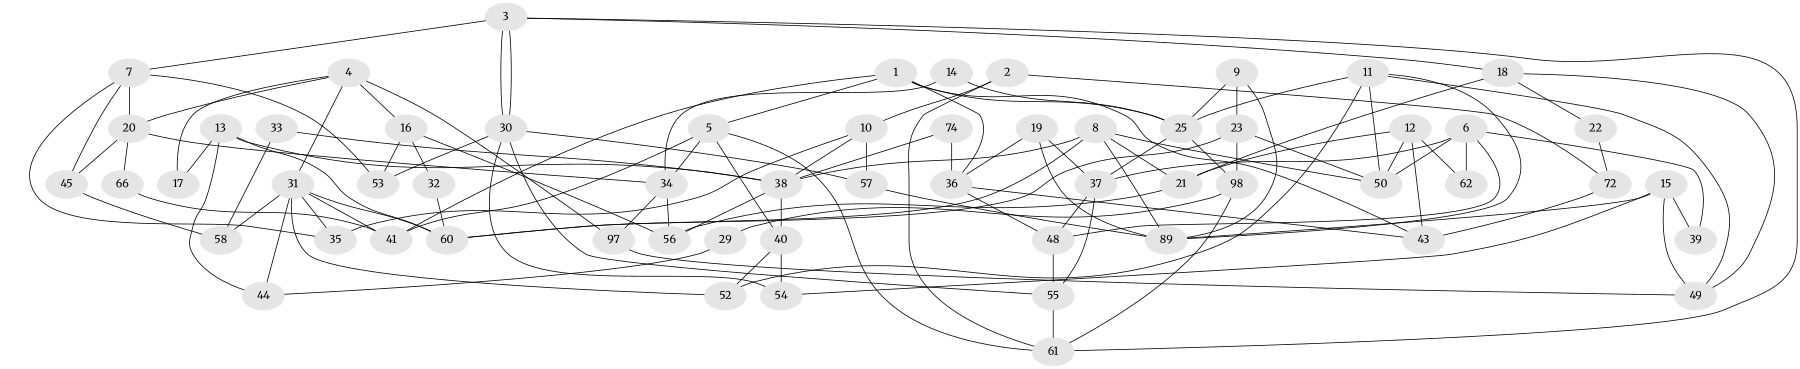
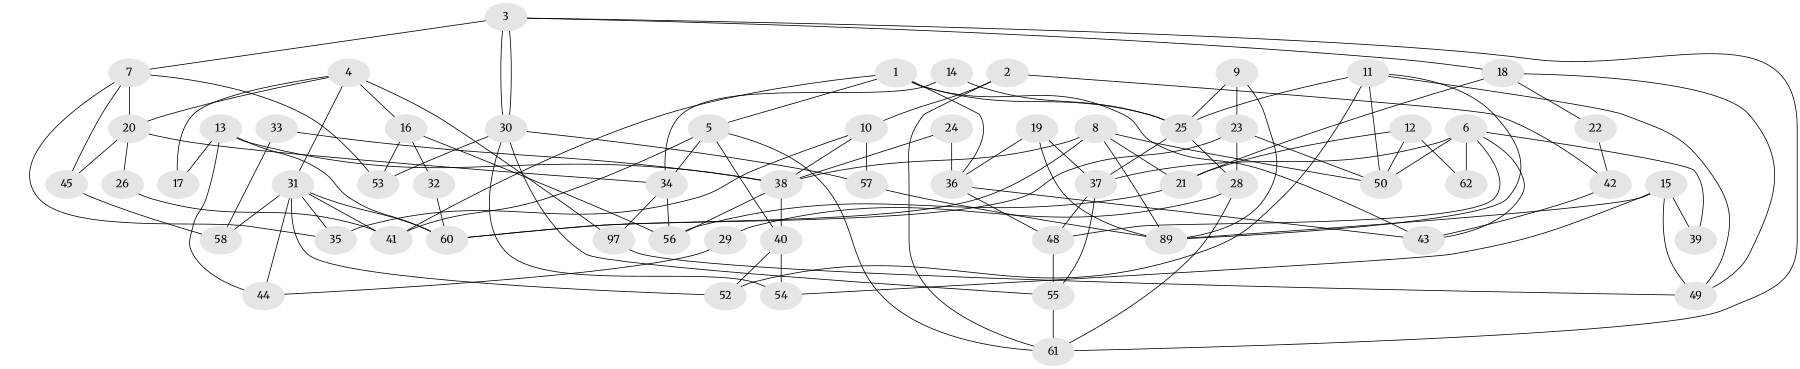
node "74": label "74" -> "24"
node "66": label "66" -> "26"
node "98": label "98" -> "28"
edge "12" -- "43": now "6" -- "43"
node "72": label "72" -> "42"
